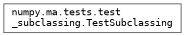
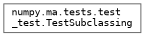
node "numpy.ma.tests.test _subclassing.TestSubclassing": label "numpy.ma.tests.test _subclassing.TestSubclassing" -> "numpy.ma.tests.test _test.TestSubclassing"
